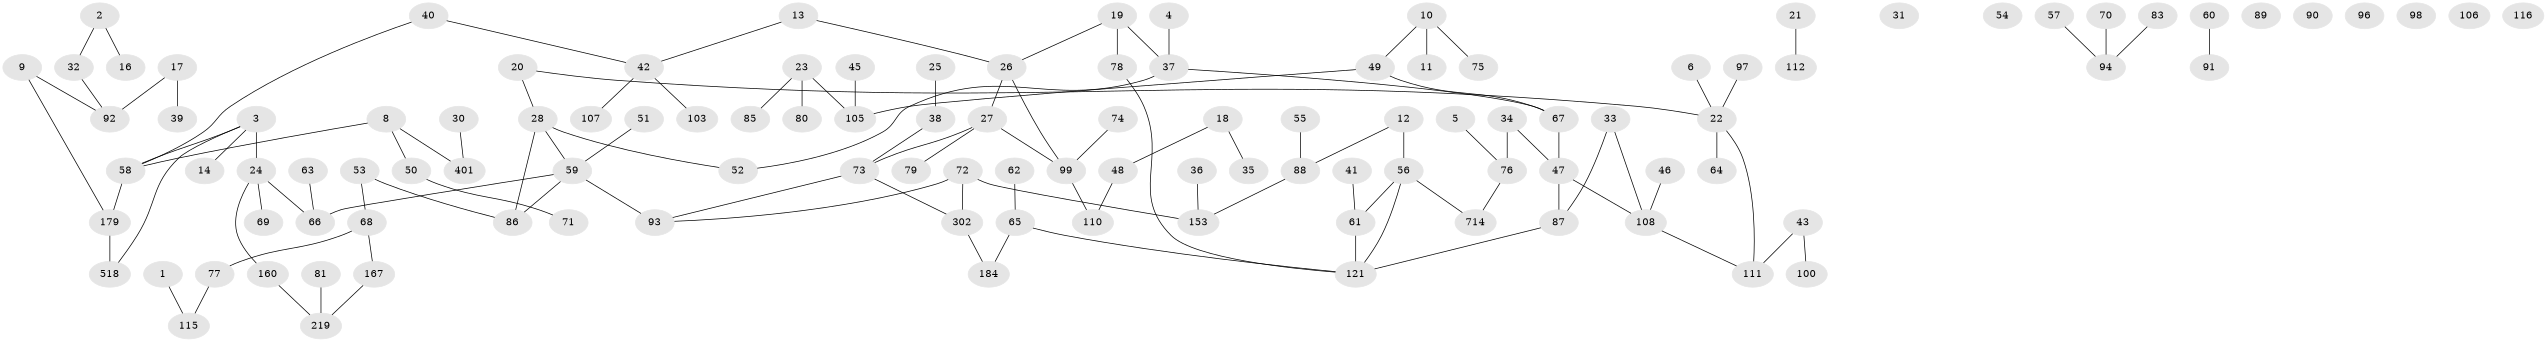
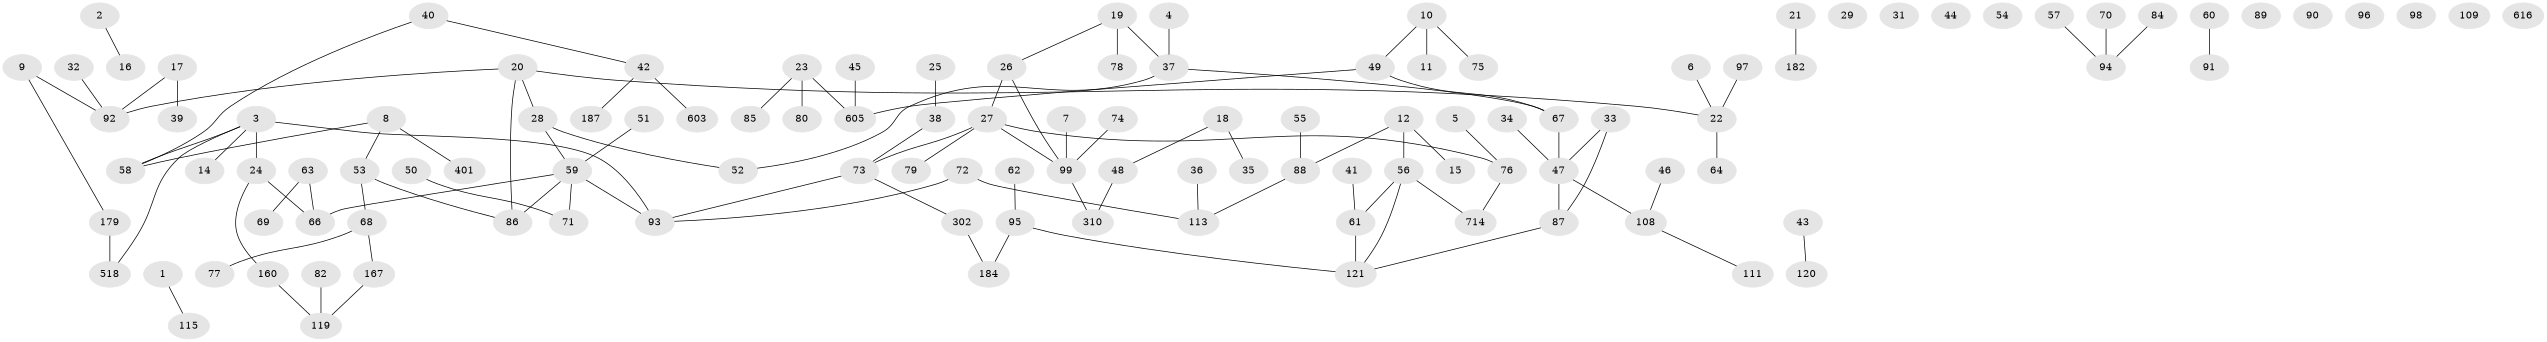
node "13": removed
node "29": added
node "44": added
node "83": label "83" -> "84"
node "106": label "106" -> "109"
node "116": label "116" -> "616"
edge "2" -- "32": removed
node "112": label "112" -> "182"
edge "20" -- "92": added
node "30": removed
node "107": label "107" -> "187"
node "103": label "103" -> "603"
node "105": label "105" -> "605"
node "7": added
edge "3" -- "93": added
edge "8" -- "50": now "8" -- "53"
edge "34" -- "76": now "27" -- "76"
edge "28" -- "86": now "20" -- "86"
node "15": added
edge "33" -- "108": now "33" -- "47"
edge "22" -- "111": removed
edge "58" -- "179": removed
edge "24" -- "69": now "63" -- "69"
edge "59" -- "71": added
edge "72" -- "302": removed
node "65": label "65" -> "95"
node "110": label "110" -> "310"
node "153": label "153" -> "113"
edge "78" -- "121": removed
edge "43" -- "111": removed
node "81": label "81" -> "82"
node "100": label "100" -> "120"
edge "77" -- "115": removed
node "219": label "219" -> "119"
